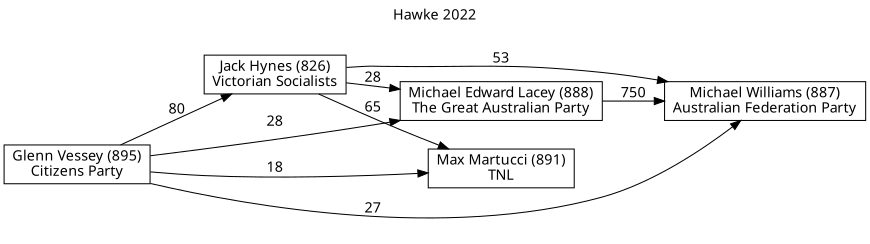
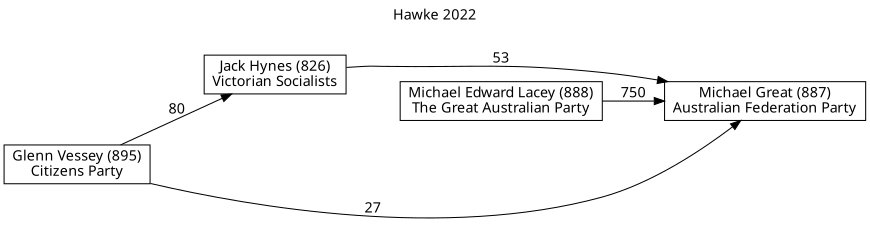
edge "Jack Hynes (826) Victorian Socialists" -> "Michael Edward Lacey (888) The Great Australian Party": removed, label "28"
node "Michael Williams (887) Australian Federation Party": label "Michael Williams (887) Australian Federation Party" -> "Michael Great (887) Australian Federation Party"
edge "Glenn Vessey (895) Citizens Party" -> "Michael Edward Lacey (888) The Great Australian Party": removed, label "28"
node "Max Martucci (891) TNL": removed
